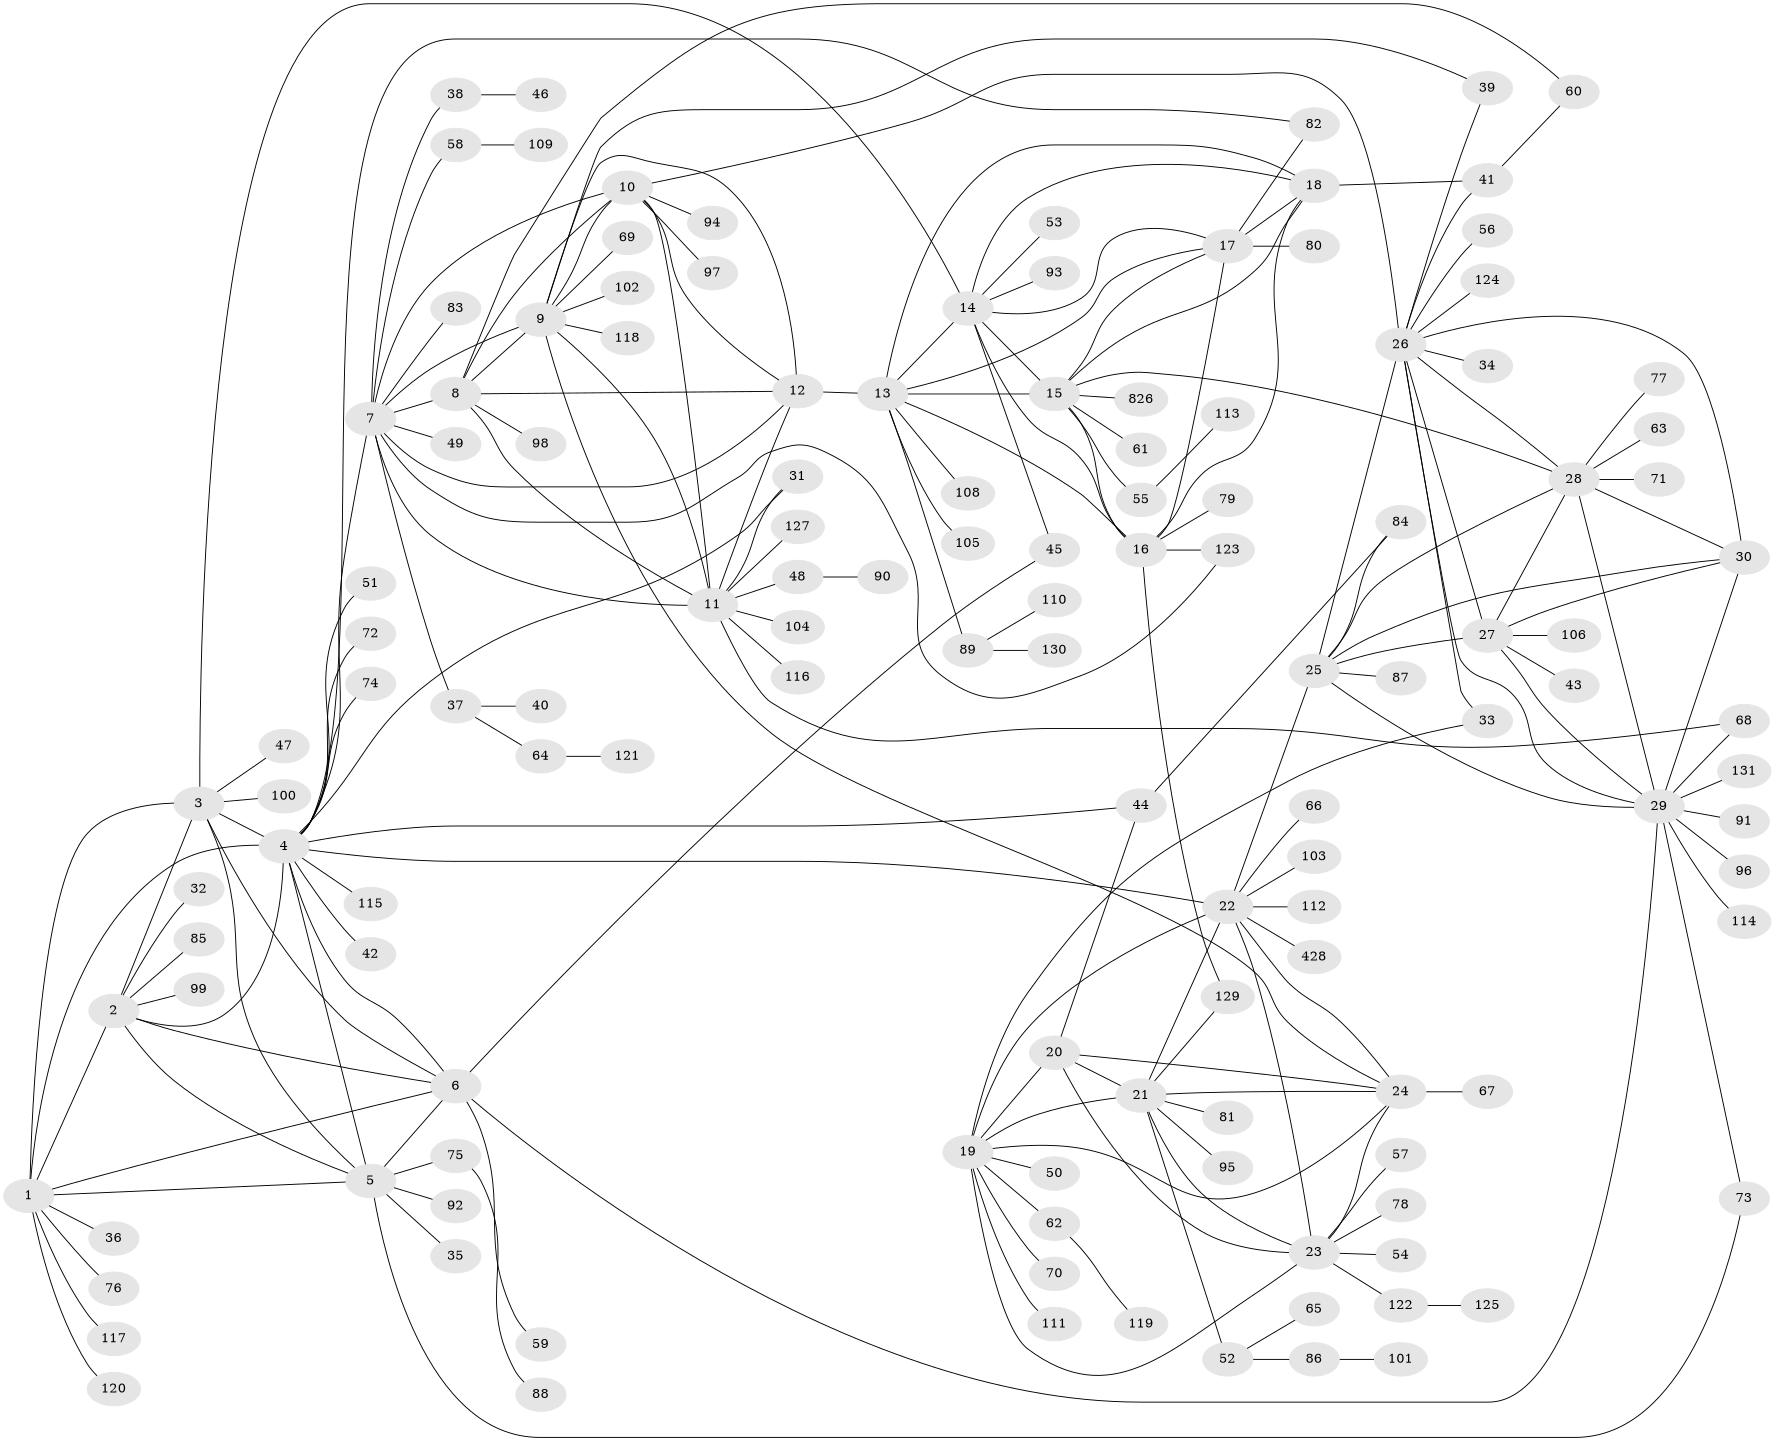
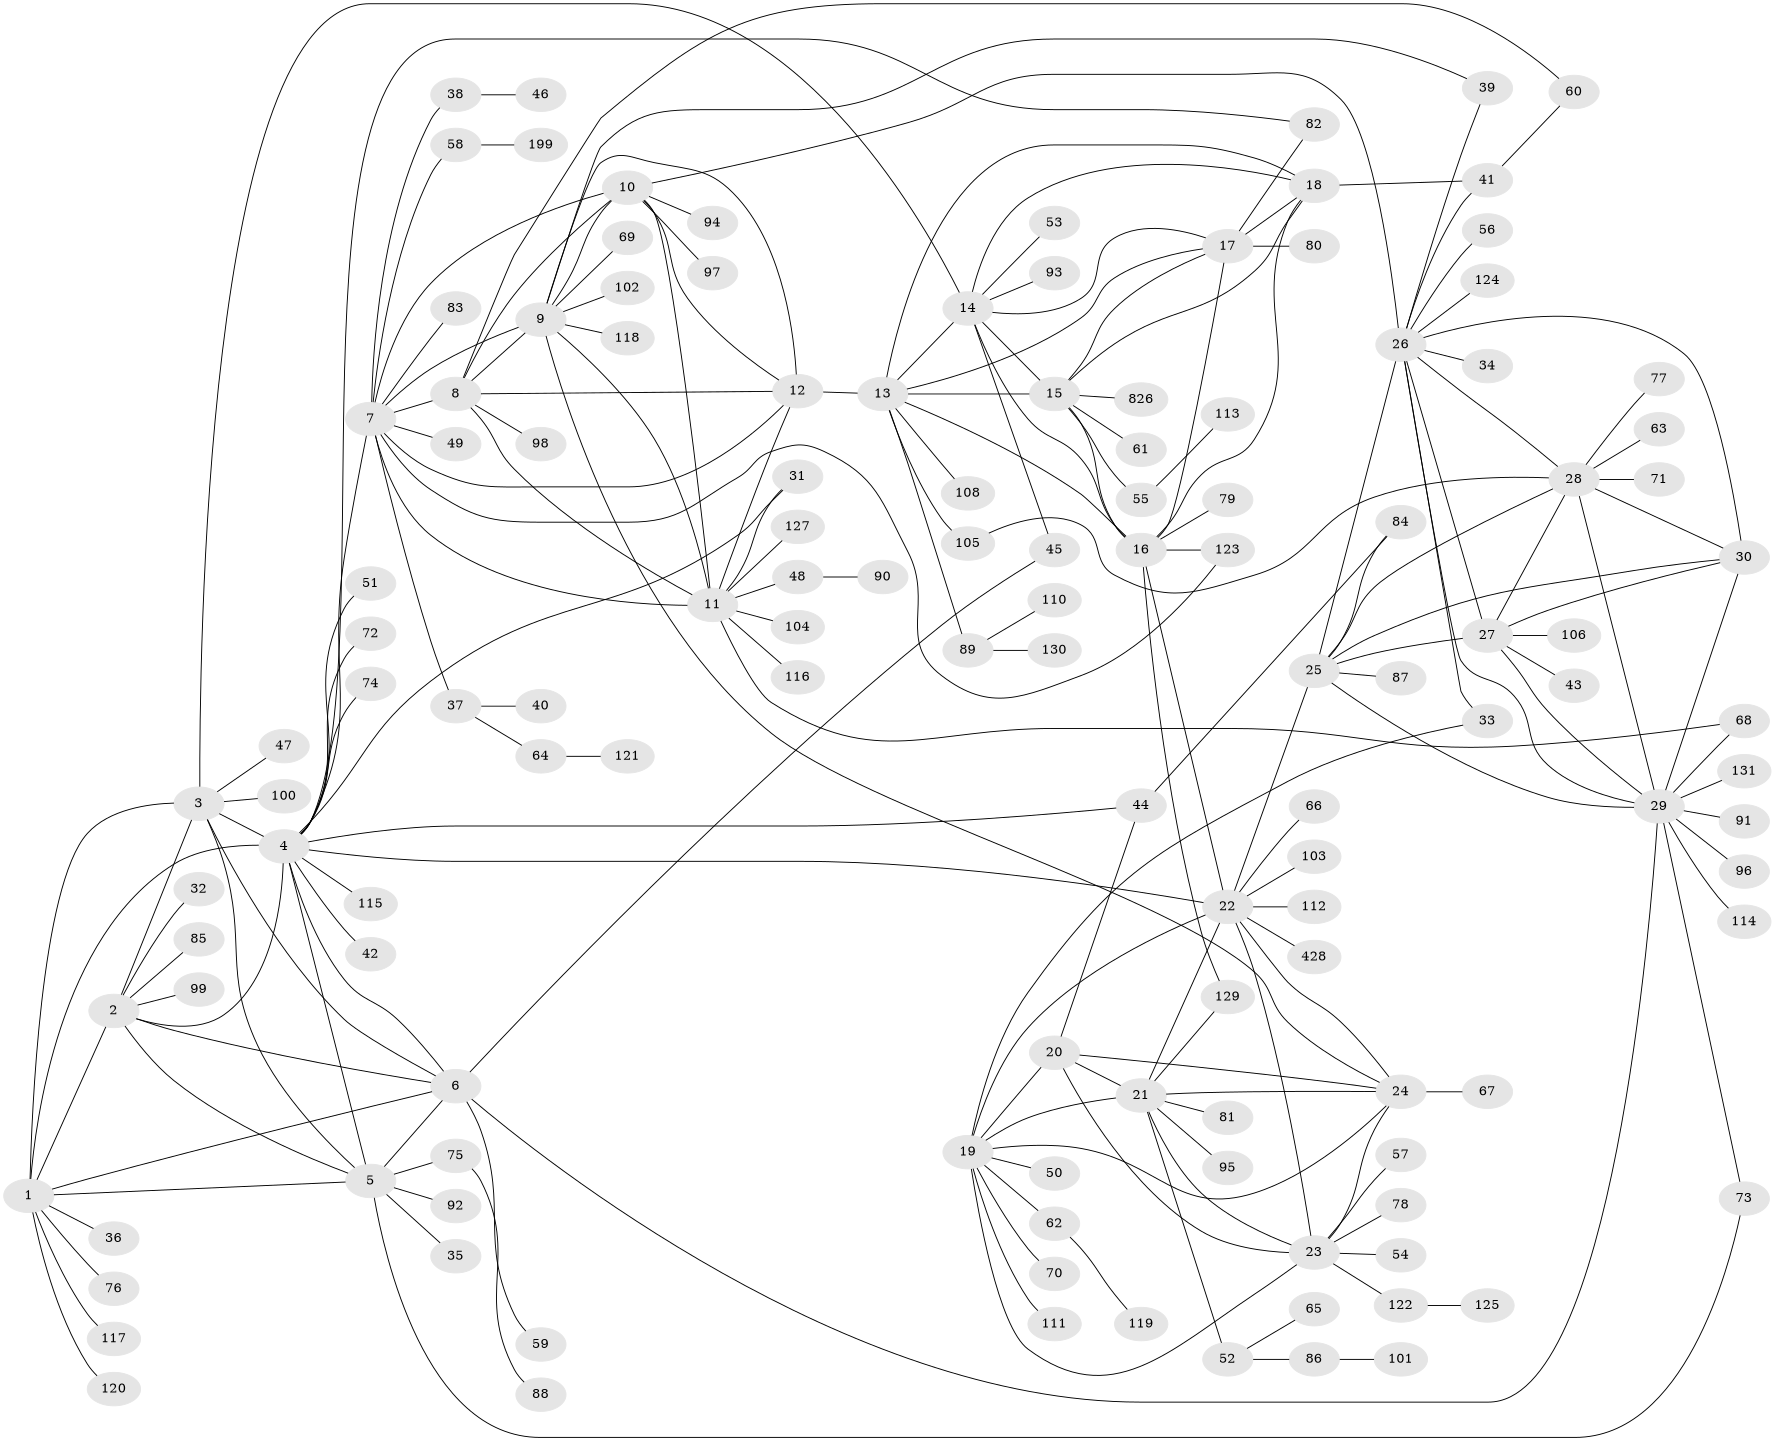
node "109": label "109" -> "199"
edge "15" -- "28": now "105" -- "28"
edge "16" -- "22": added
